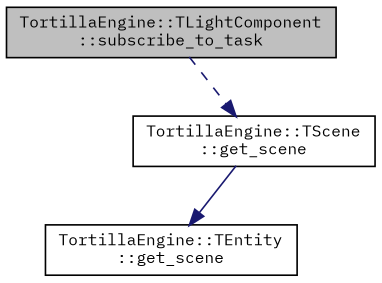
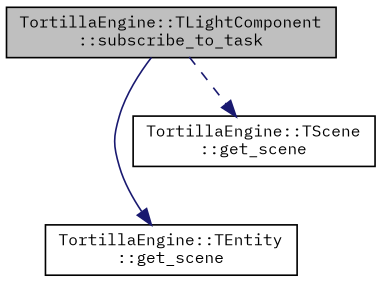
edge "TortillaEngine::TScene ::get_scene" -> "TortillaEngine::TEntity ::get_scene": now "TortillaEngine::TLightComponent ::subscribe_to_task" -> "TortillaEngine::TEntity ::get_scene"
